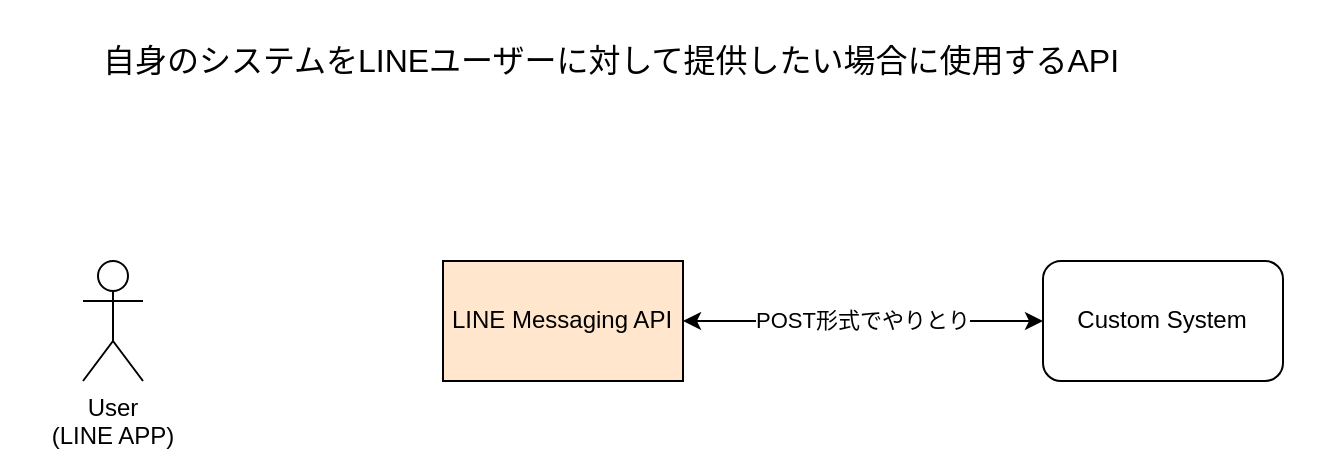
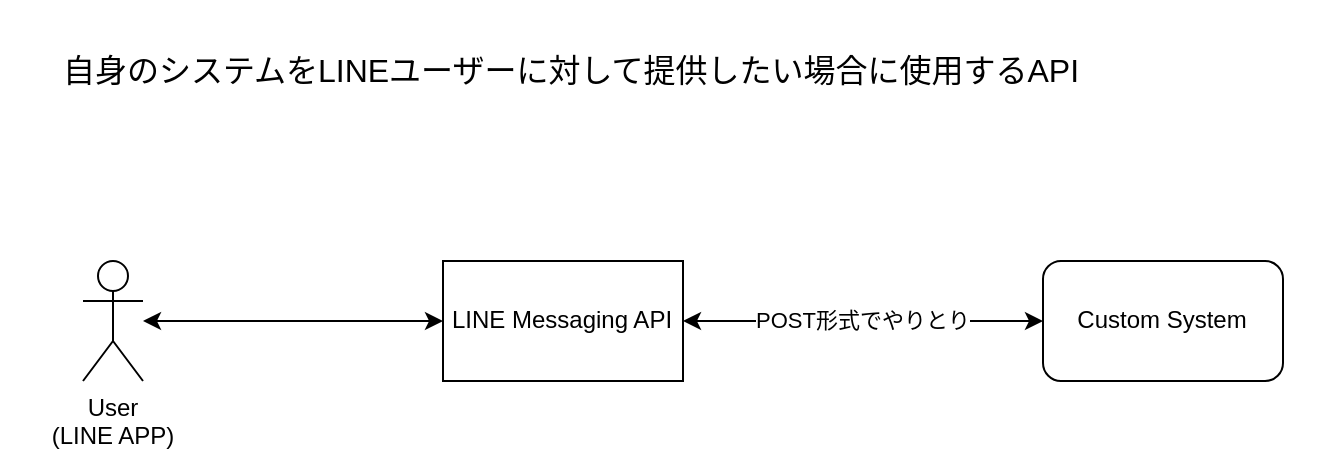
node "自身のシステムをLINEユーザーに対して提供したい場合に使用するAPI": moved (611, 61) -> (571, 71)
edge "User (LINE APP)" -- "LINE Messaging API": added
node "LINE Messaging API": fillcolor #ffe6cc -> #ffffff
